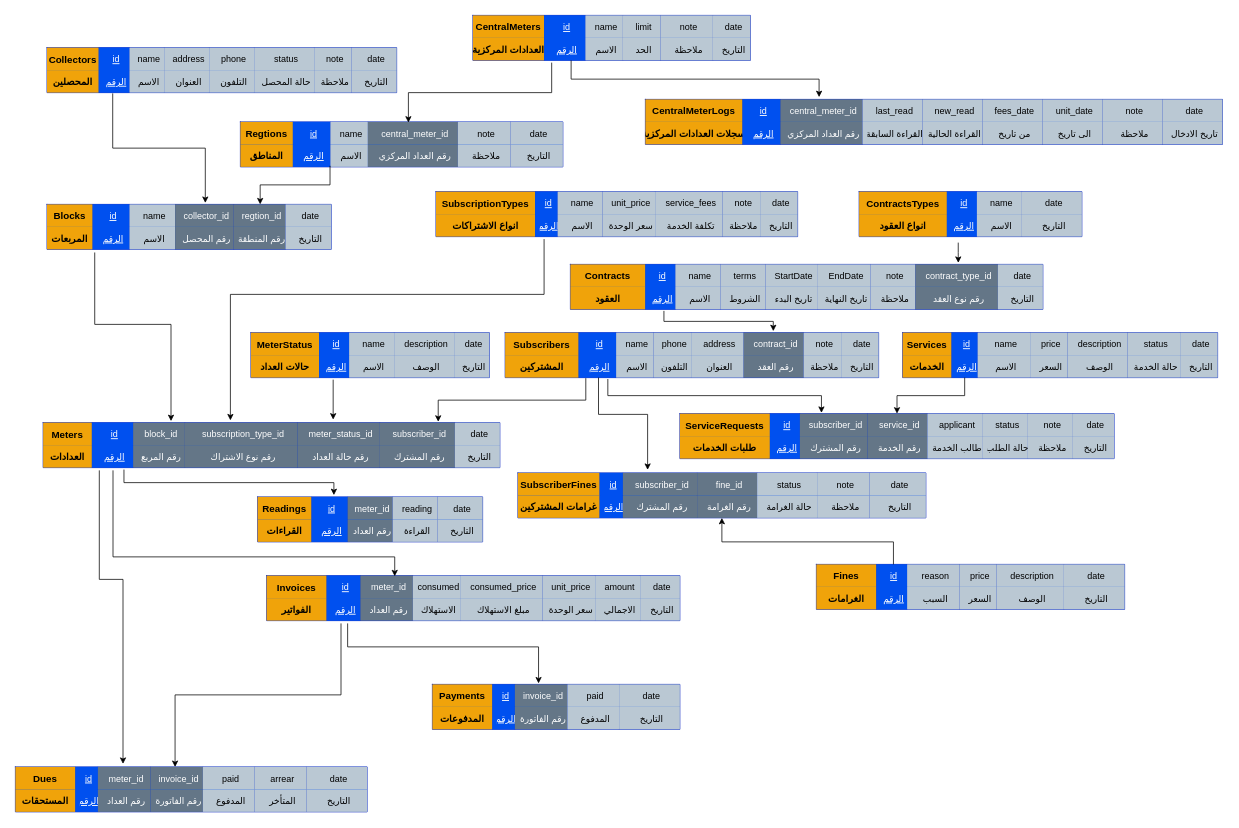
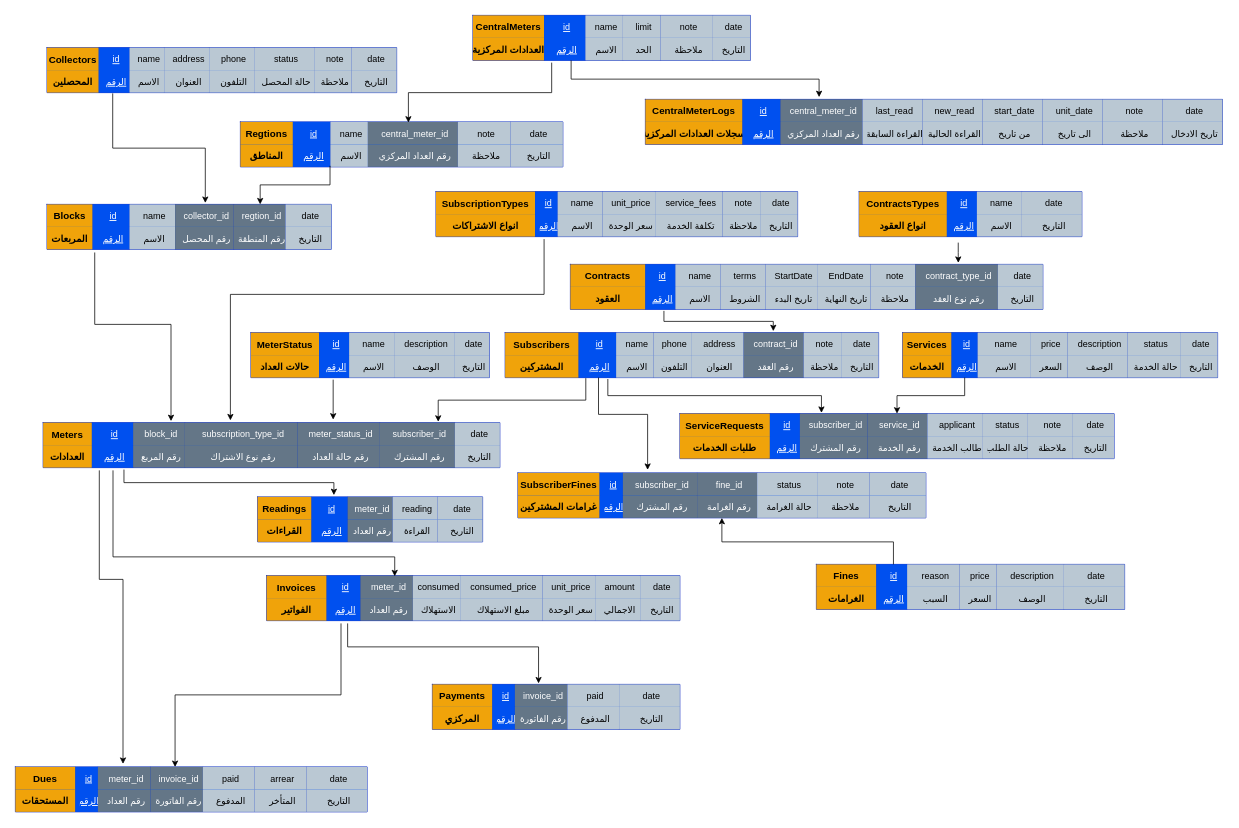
node "fees_date": label "fees_date" -> "start_date"
node "المدفوعات": label "المدفوعات" -> "المركزي"
